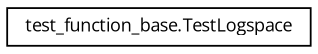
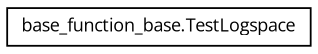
node "test_function_base.TestLogspace": label "test_function_base.TestLogspace" -> "base_function_base.TestLogspace"
